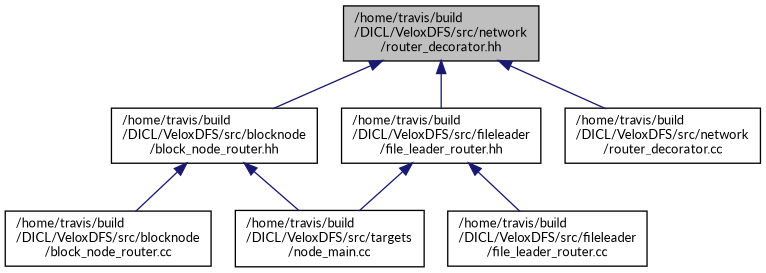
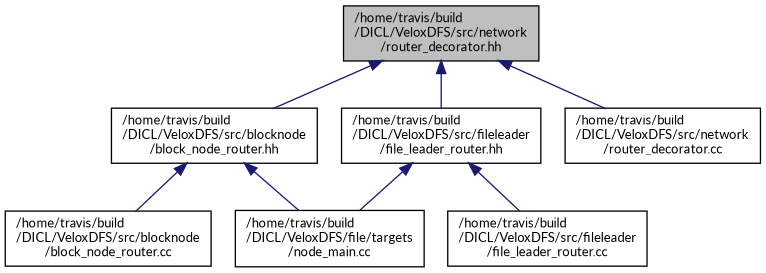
node "/home/travis/build /DICL/VeloxDFS/src/targets /node_main.cc": label "/home/travis/build /DICL/VeloxDFS/src/targets /node_main.cc" -> "/home/travis/build /DICL/VeloxDFS/file/targets /node_main.cc"
